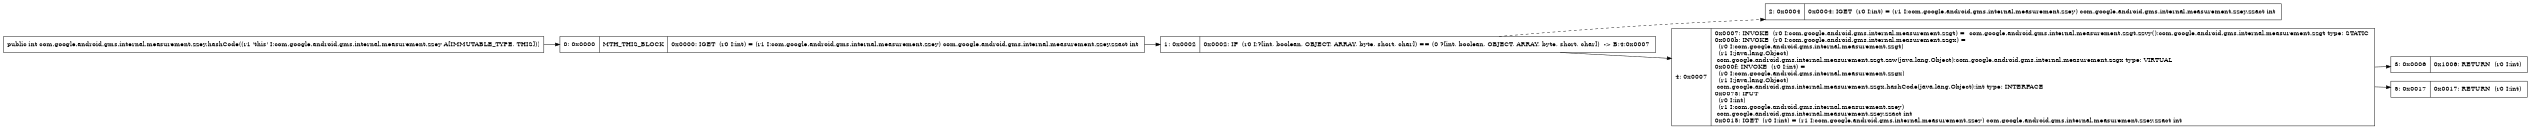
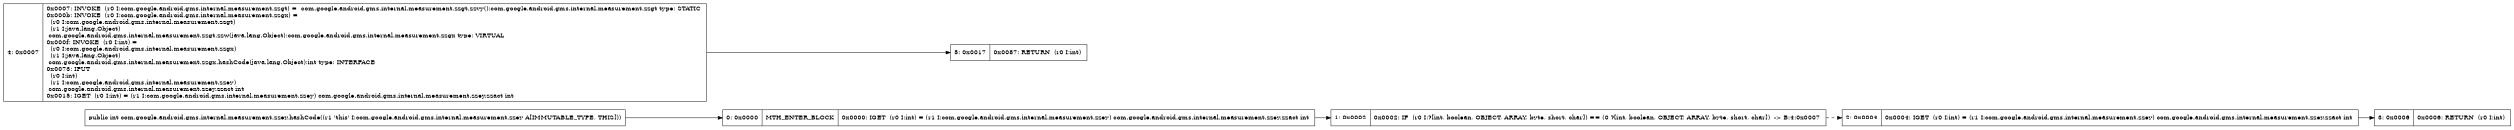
node "0: 0x0000": text "MTH_THIS_BLOCK" -> "MTH_ENTER_BLOCK"
edge "1: 0x0002" -> "4: 0x0007": removed
node "3: 0x0006": text "0x1006: RETURN  (r0 I:int)" -> "0x0006: RETURN  (r0 I:int)"
edge "4: 0x0007" -> "3: 0x0006": now "2: 0x0004" -> "3: 0x0006"
node "5: 0x0017": text "0x0017: RETURN  (r0 I:int)" -> "0x0087: RETURN  (r0 I:int)"
